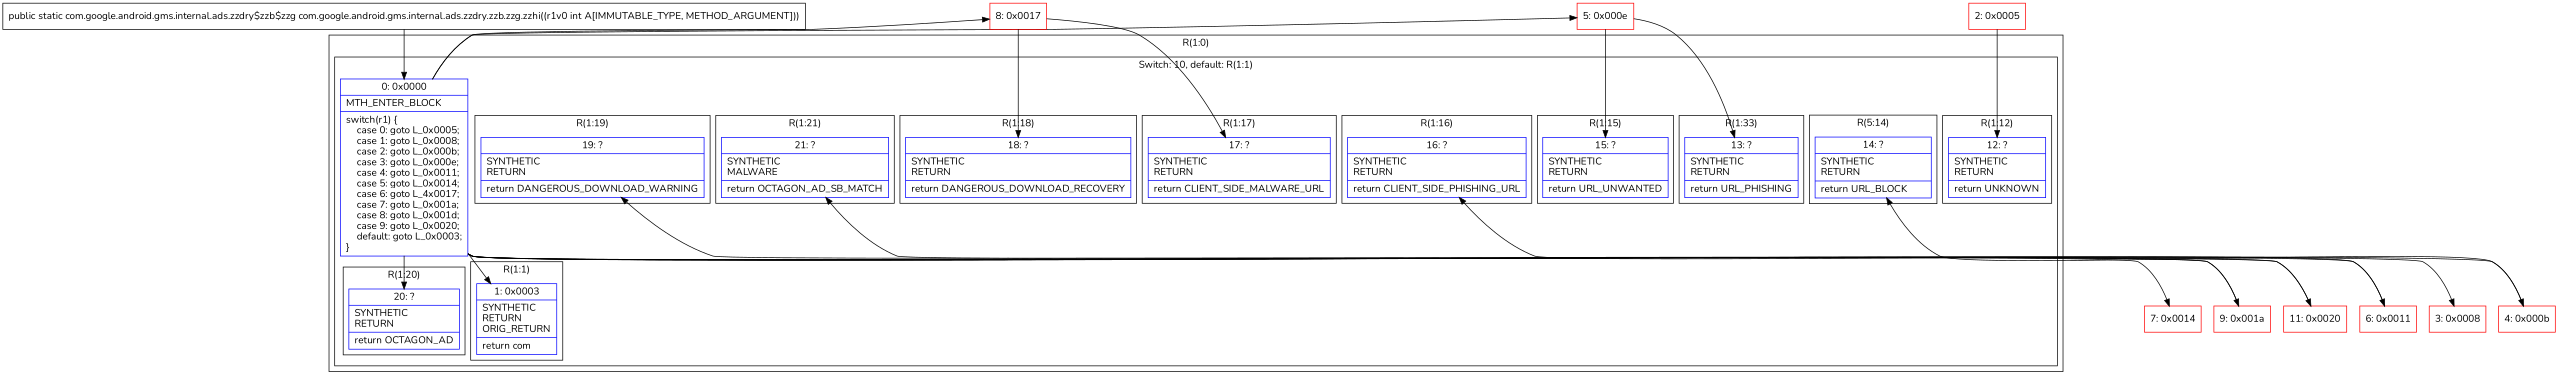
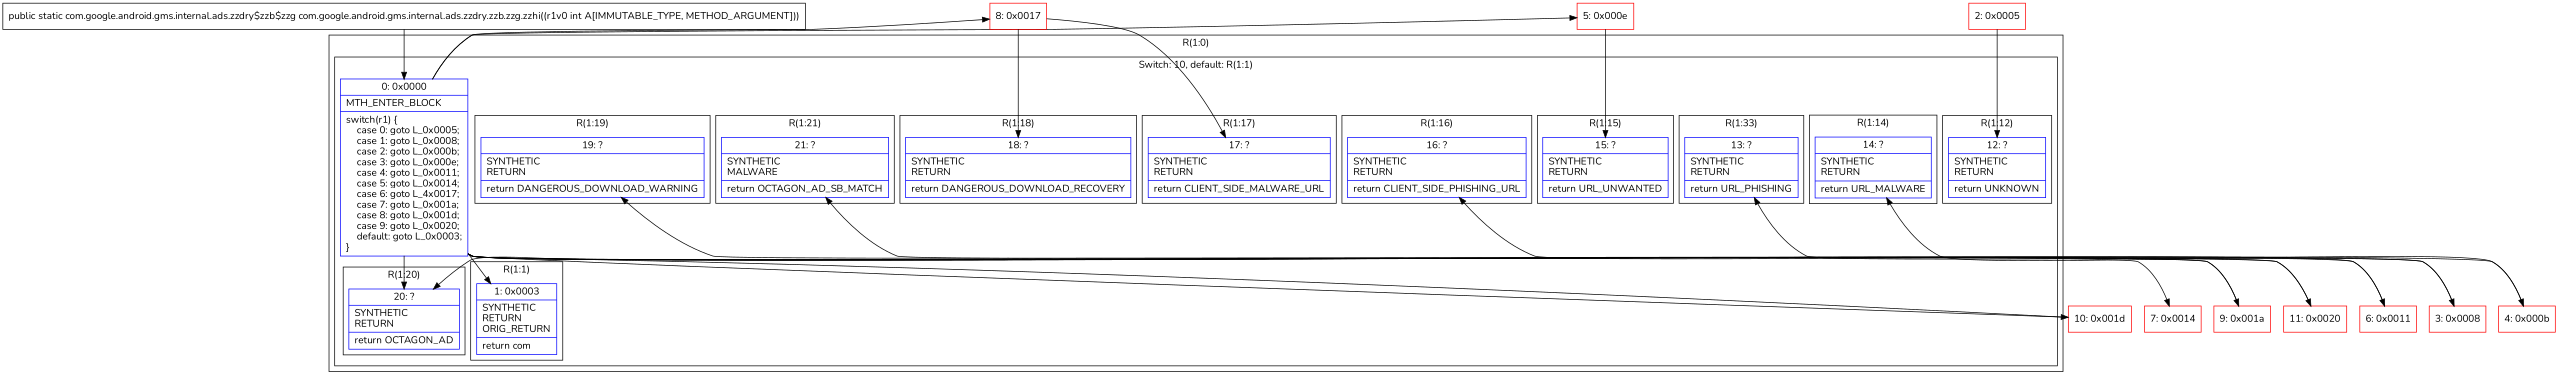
edge "5: 0x000e" -> "13: ?": now "3: 0x0008" -> "13: ?"
cluster "R(5:14)": label "R(5:14)" -> "R(1:14)"
node "14: ?": text "return URL_BLOCK" -> "return URL_MALWARE"
node "10: 0x001d": added
